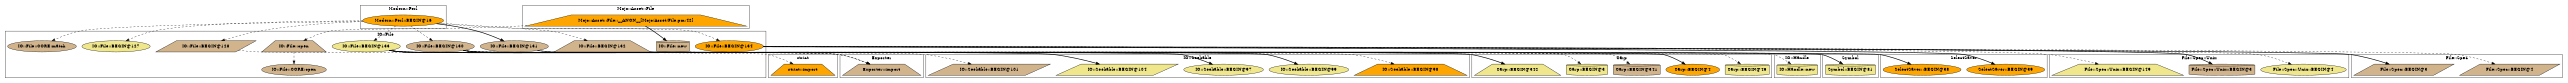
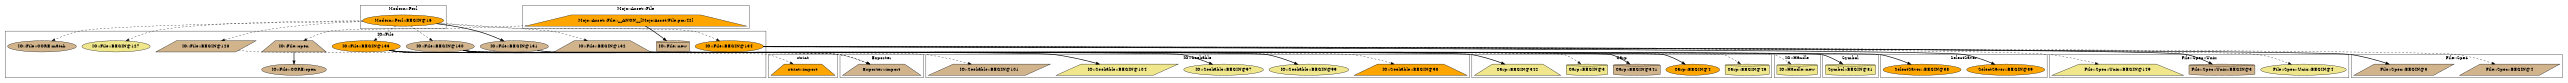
node "IO::File::BEGIN@133": fillcolor khaki -> orange
edge "IO::File::BEGIN@130" -> "Carp::BEGIN@341": style dashed -> bold
edge "IO::File::open" -> "IO::File::CORE:open": style dashed -> bold
